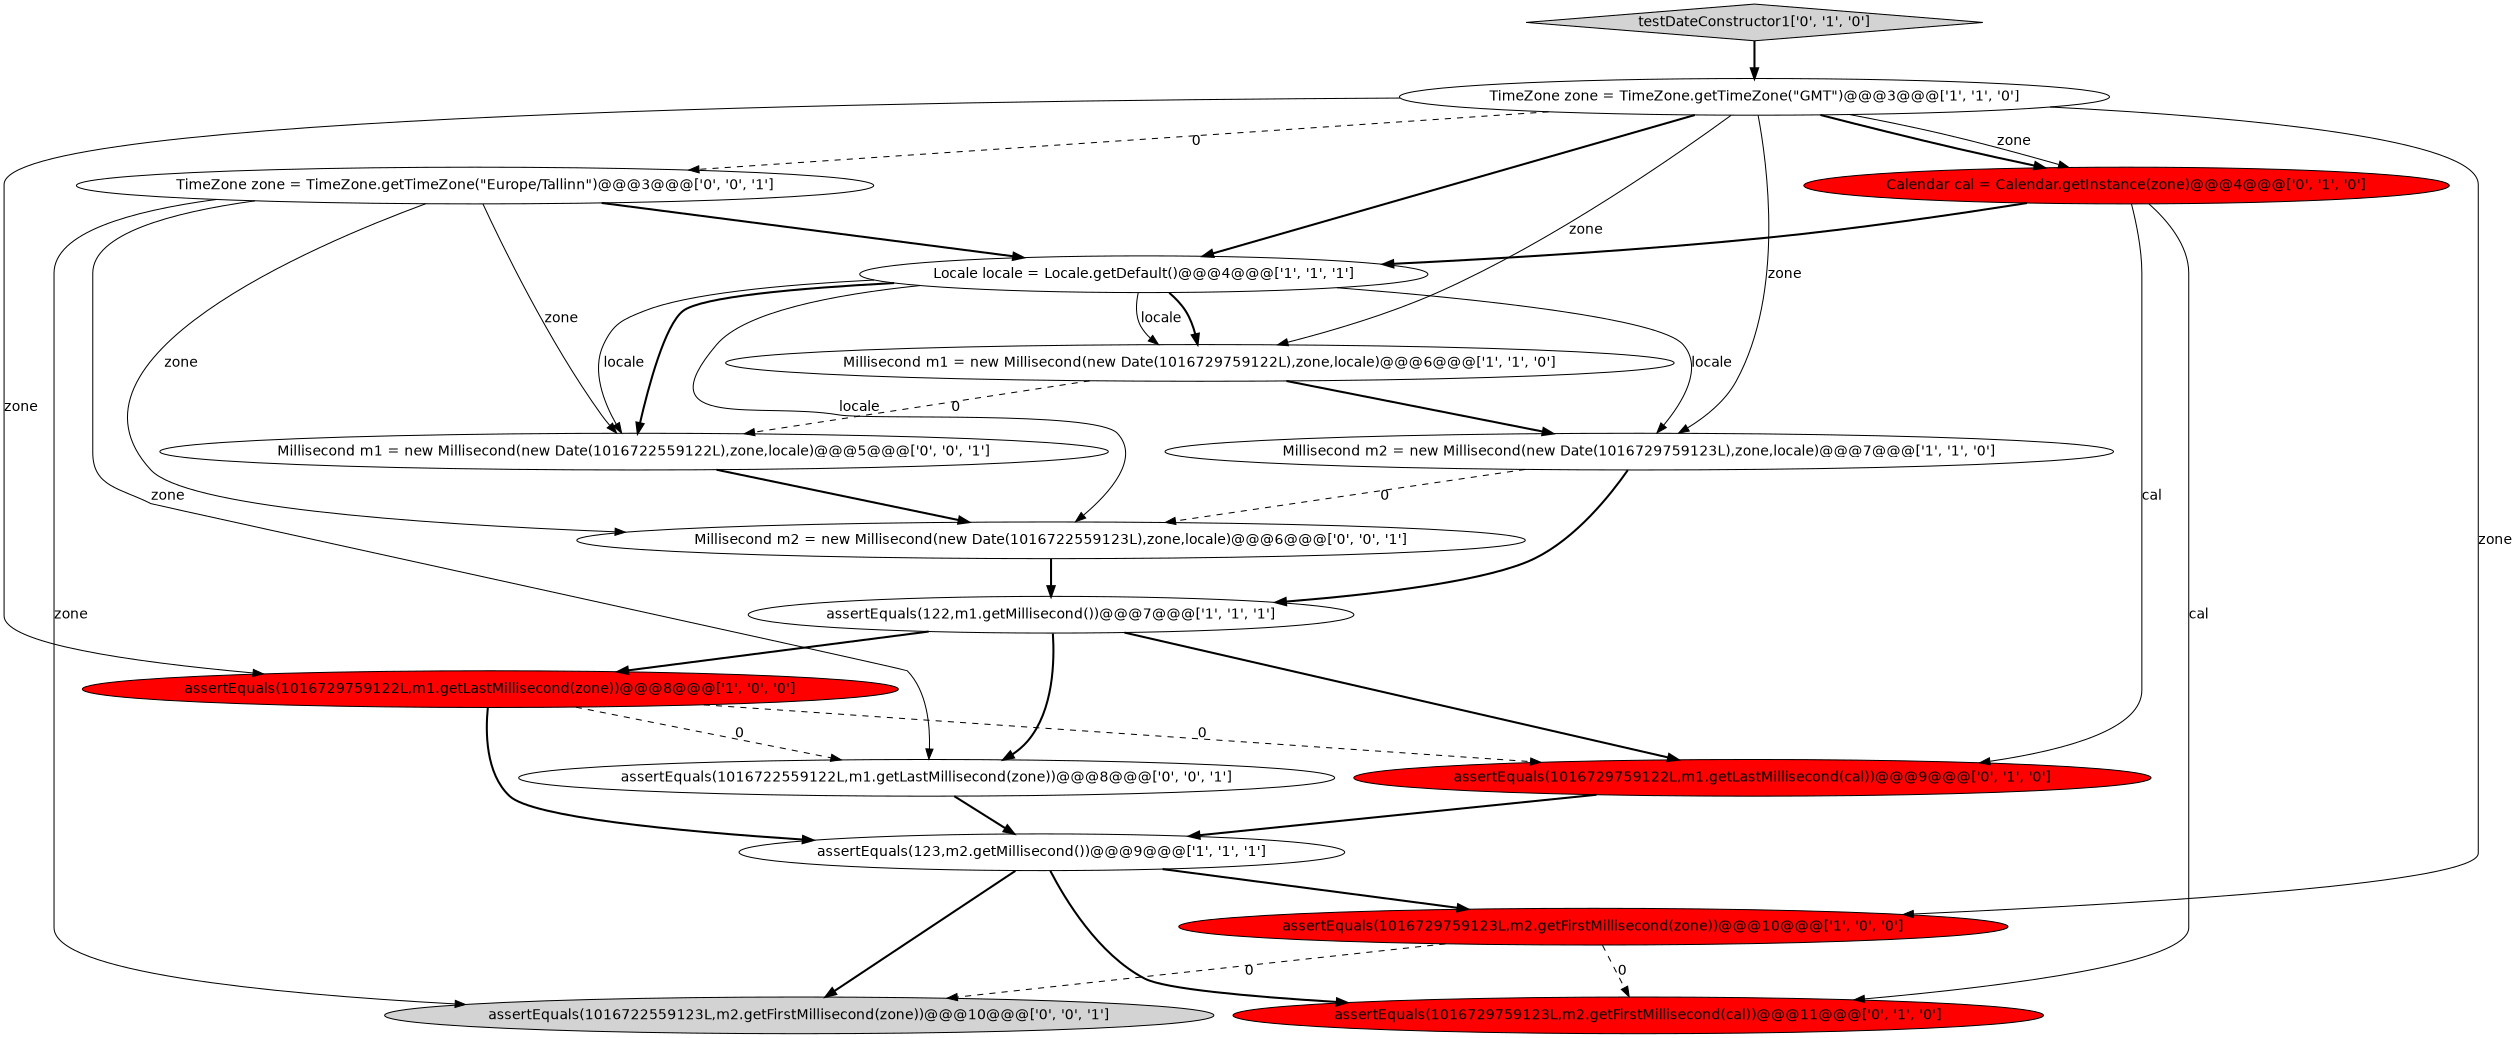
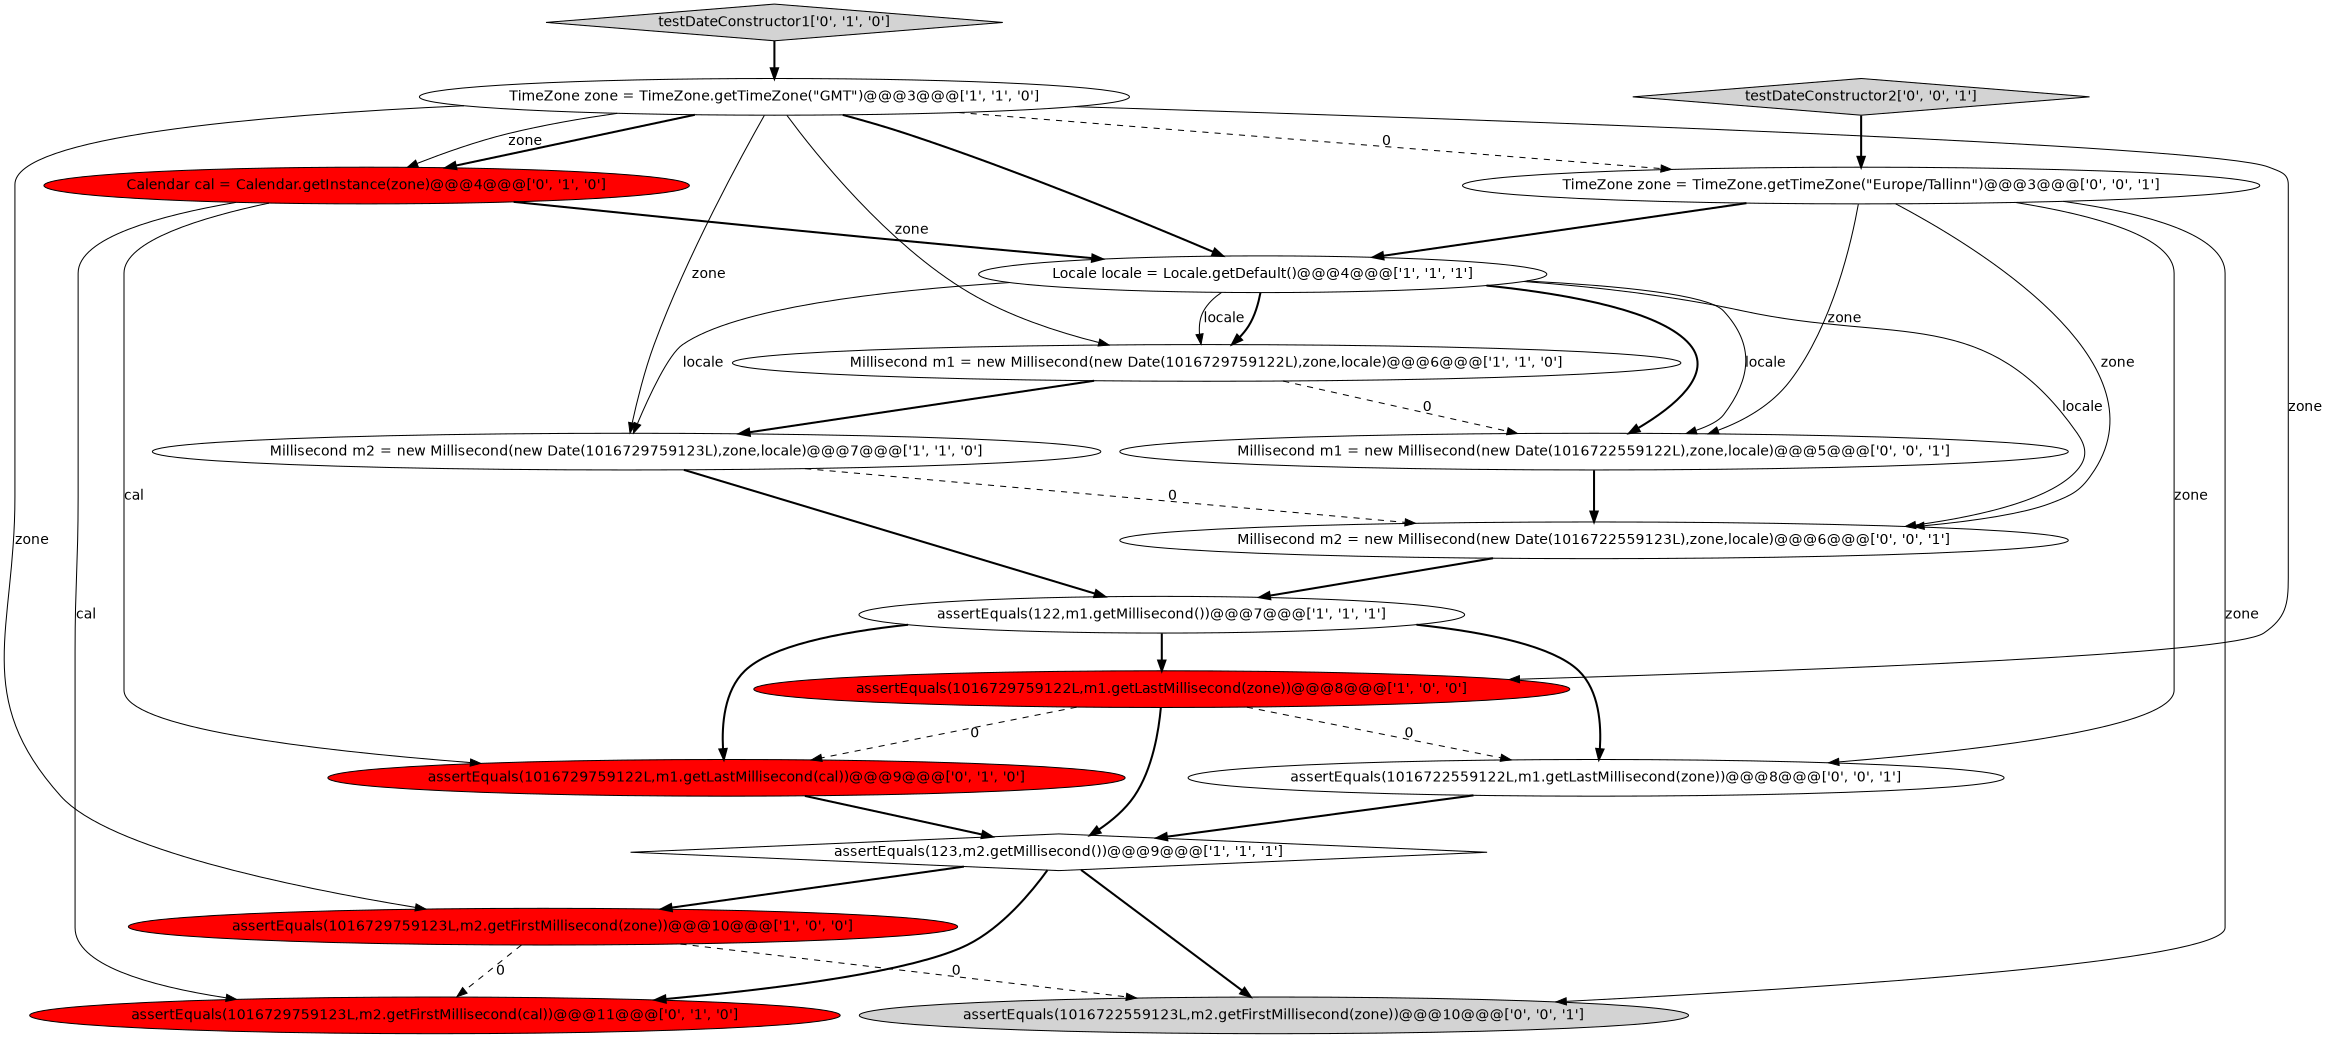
node "testDateConstructor2['0', '0', '1']": added
node "assertEquals(123,m2.getMillisecond())@@@9@@@['1', '1', '1']": shape ellipse -> diamond
